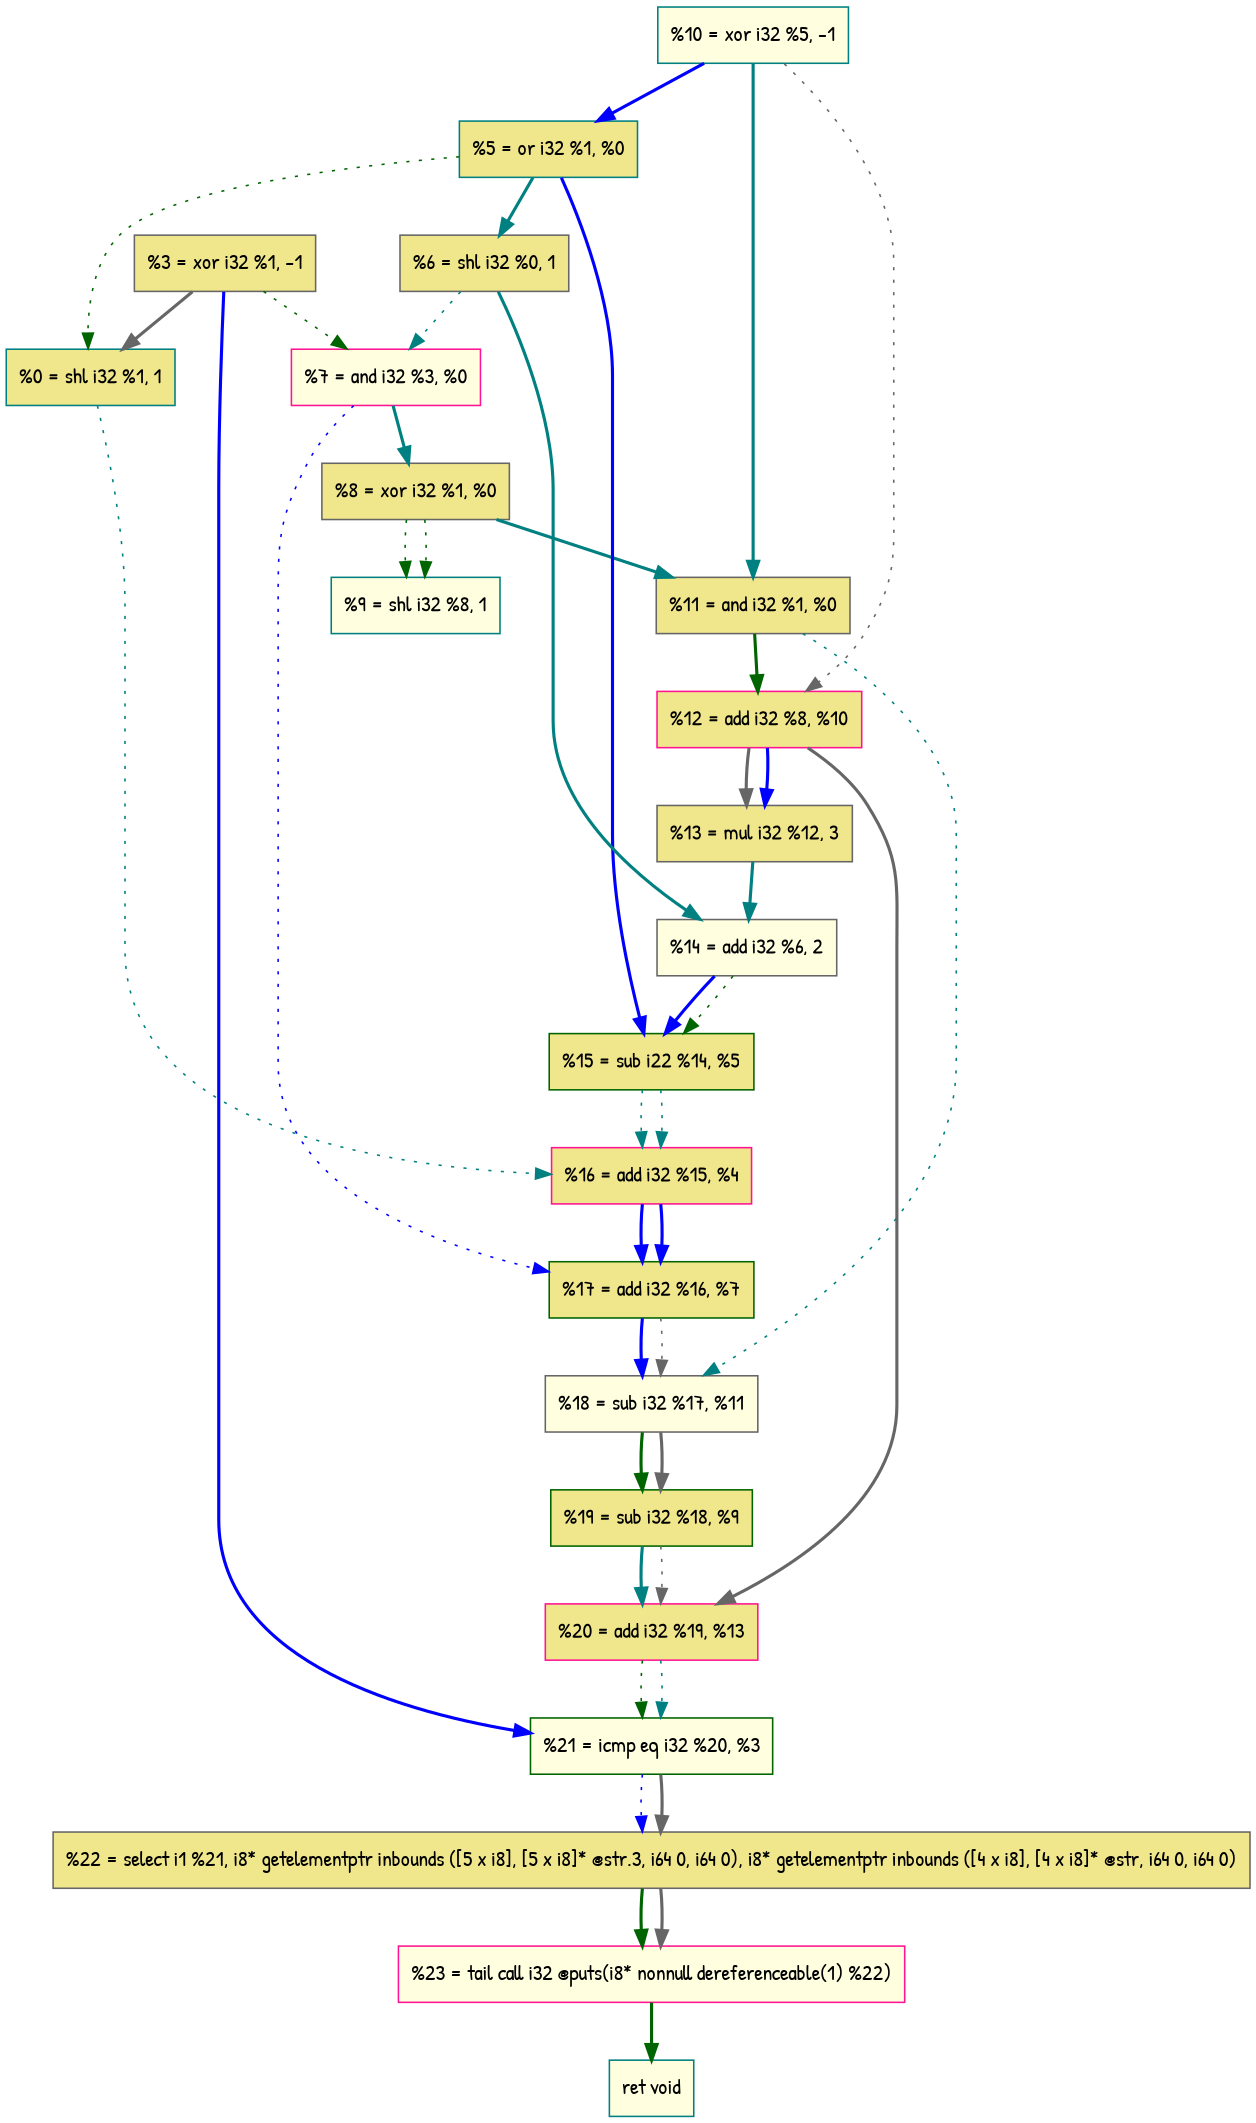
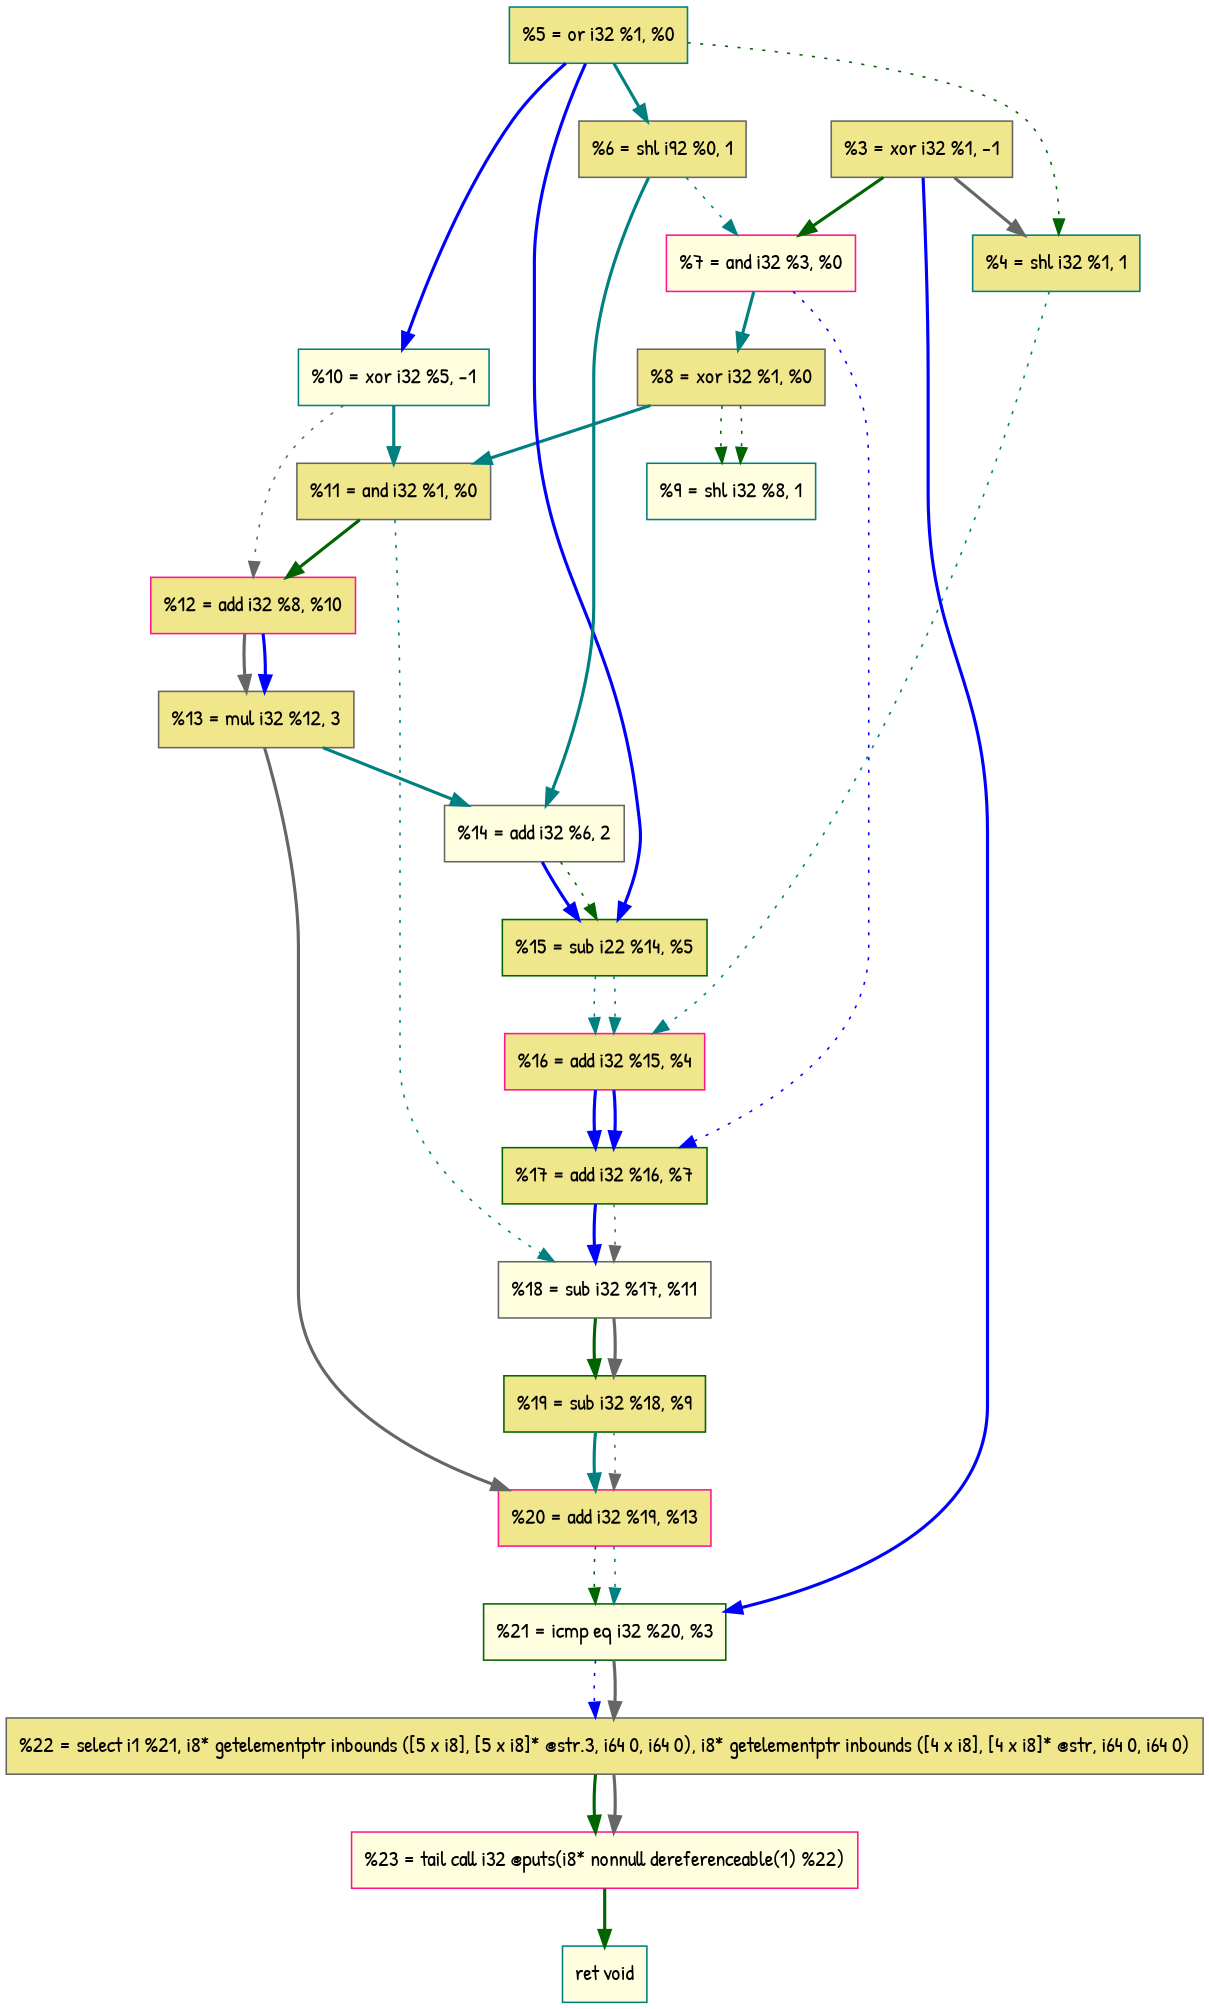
edge "%10 = xor i32 %5, -1" -> "%5 = or i32 %1, %0": reversed
node "%6 = shl i32 %0, 1": label "%6 = shl i32 %0, 1" -> "%6 = shl i92 %0, 1"
edge "%3 = xor i32 %1, -1" -> "%7 = and i32 %3, %0": style dotted -> bold
node "%0 = shl i32 %1, 1": label "%0 = shl i32 %1, 1" -> "%4 = shl i32 %1, 1"
edge "%12 = add i32 %8, %10" -> "%20 = add i32 %19, %13": now "%13 = mul i32 %12, 3" -> "%20 = add i32 %19, %13"
